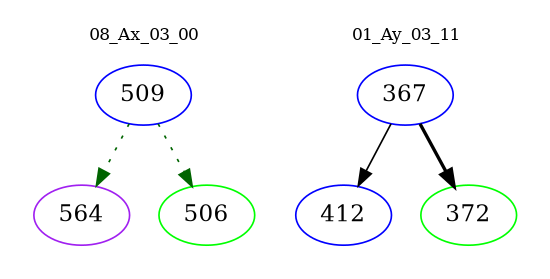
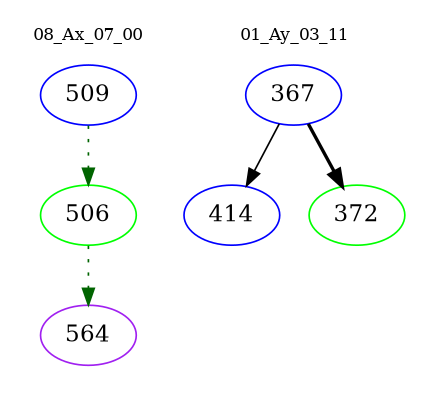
cluster "08_Ax_03_00": label "08_Ax_03_00" -> "08_Ax_07_00"
edge "509" -> "564": now "506" -> "564"
node "412": label "412" -> "414"
